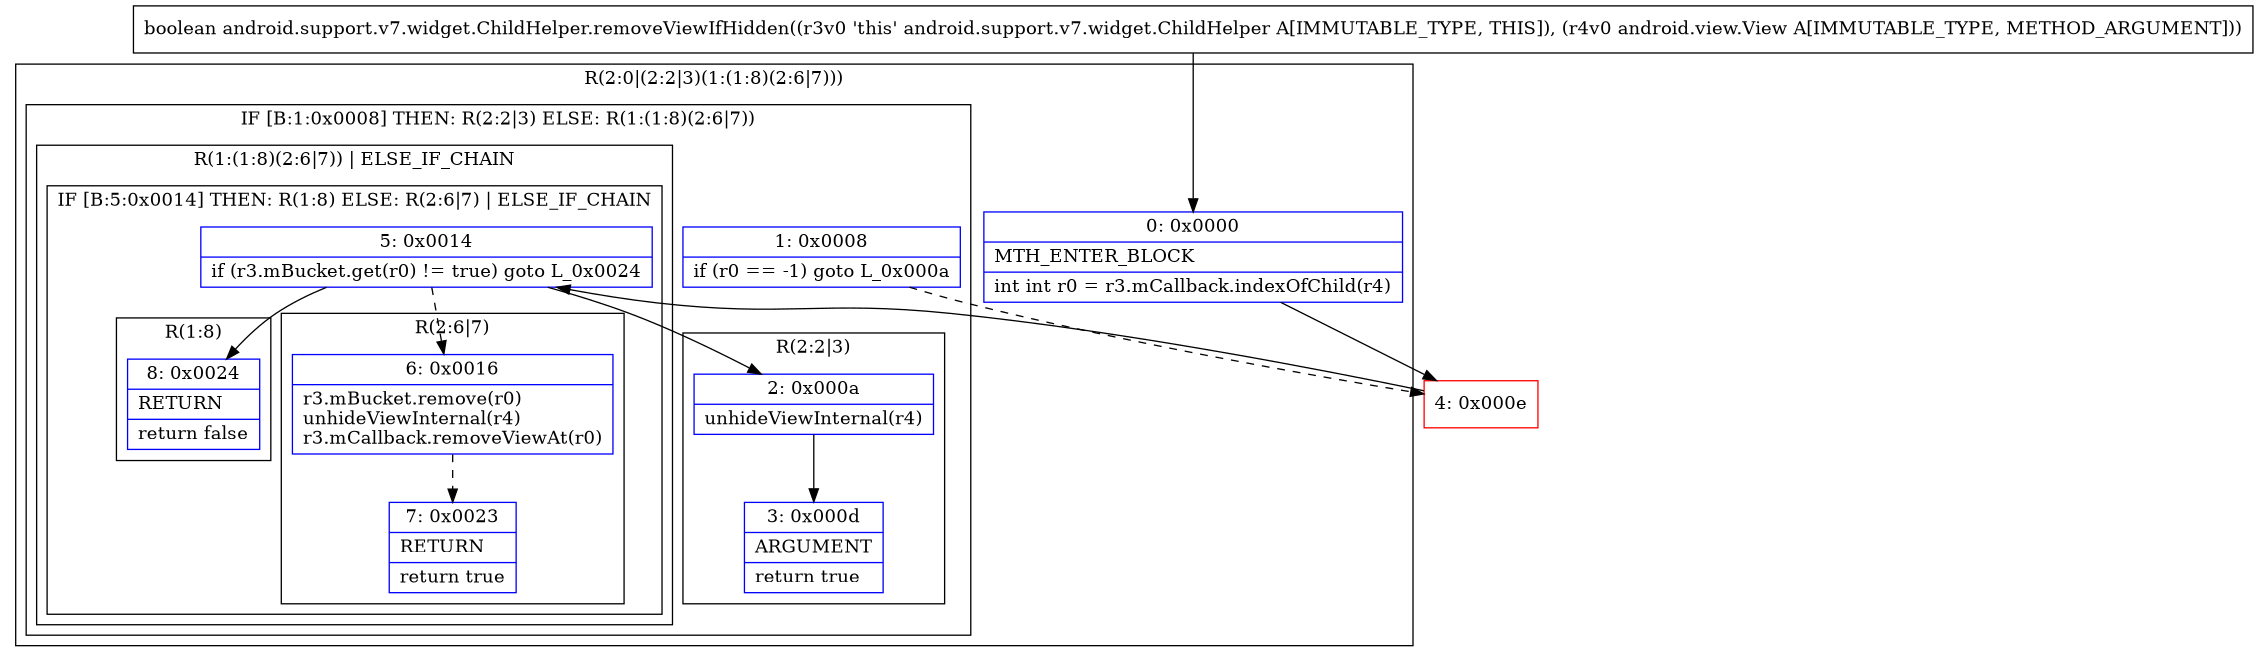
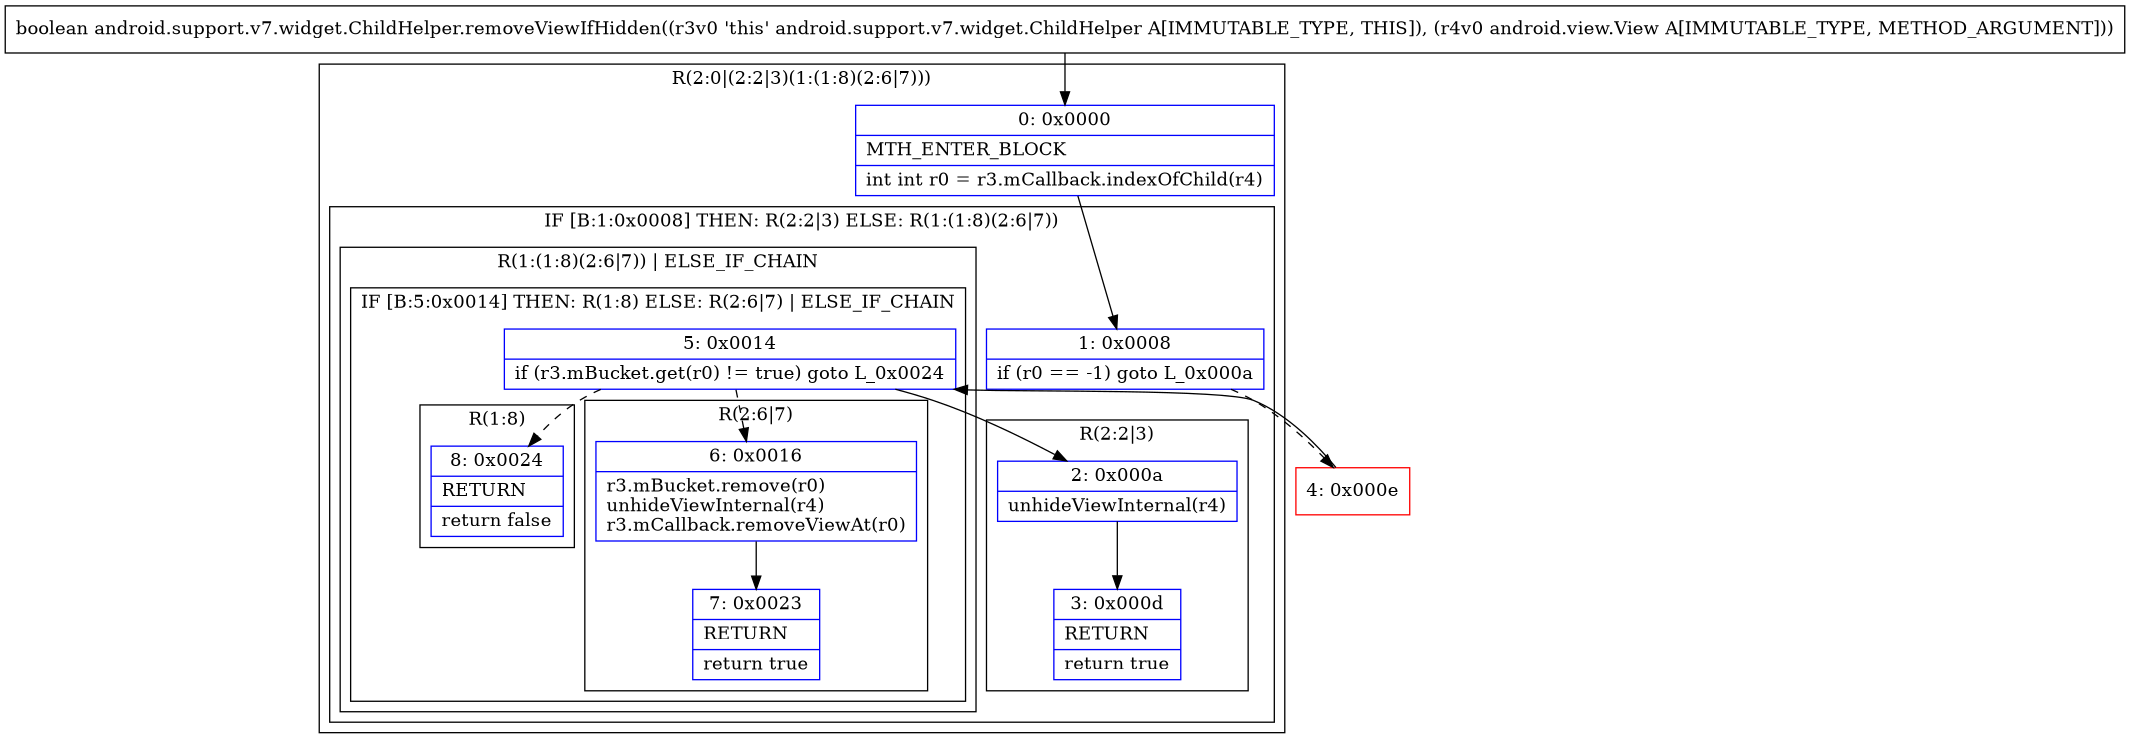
edge "5: 0x0014" -> "8: 0x0024": style solid -> dashed
edge "0: 0x0000" -> "4: 0x000e": now "0: 0x0000" -> "1: 0x0008"
edge "6: 0x0016" -> "7: 0x0023": style dashed -> solid
node "3: 0x000d": text "ARGUMENT" -> "RETURN"
